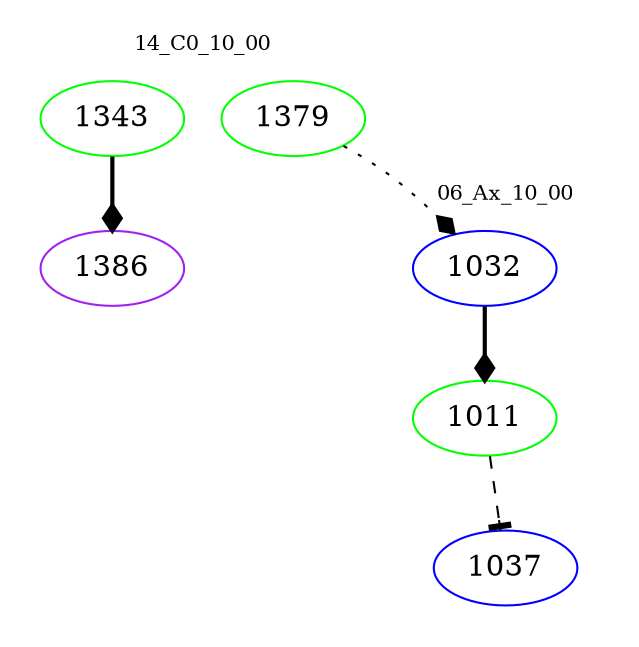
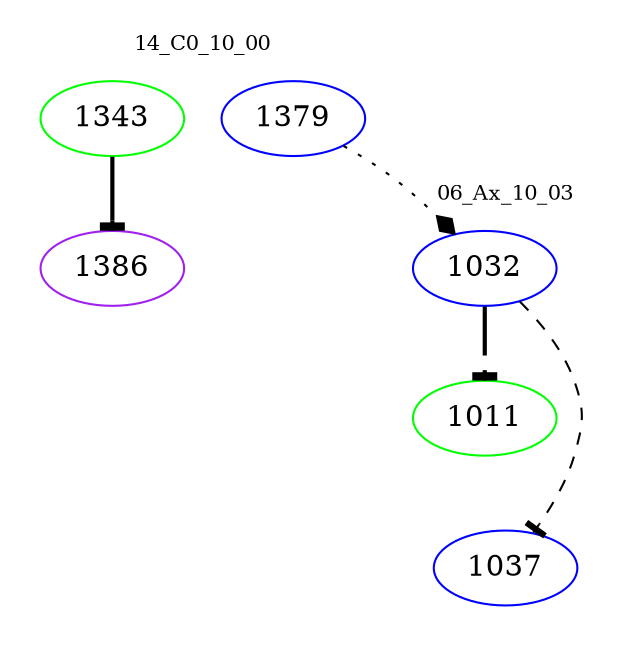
node "1379": color green -> blue
edge "1343" -> "1386": arrowhead diamond -> tee
cluster "06_Ax_10_00": label "06_Ax_10_00" -> "06_Ax_10_03"
edge "1032" -> "1011": arrowhead diamond -> tee
edge "1011" -> "1037": now "1032" -> "1037"
